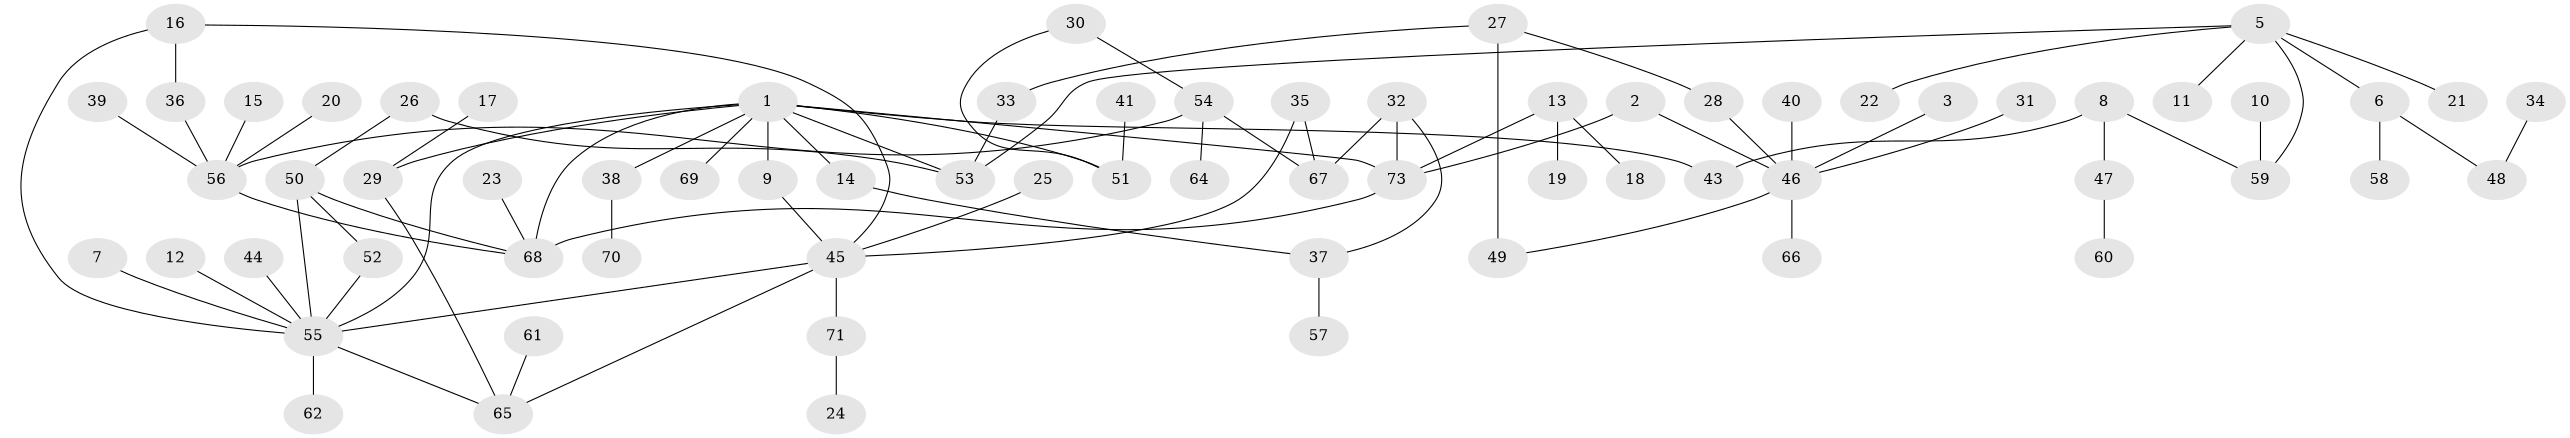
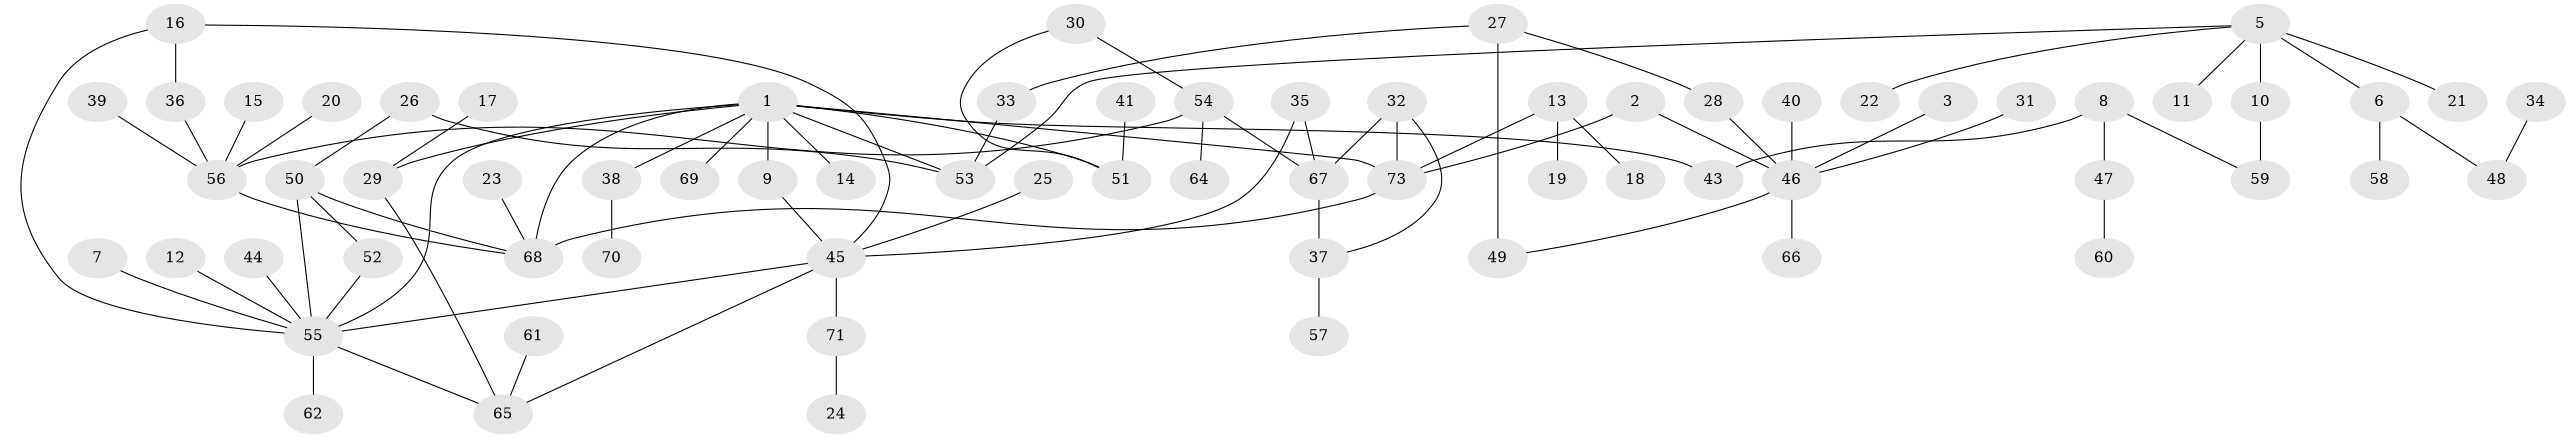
edge "5" -- "59": now "5" -- "10"
edge "14" -- "37": now "67" -- "37"
